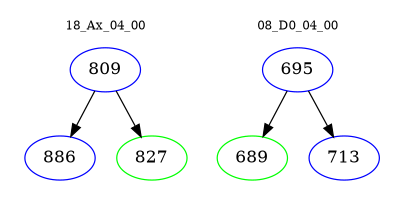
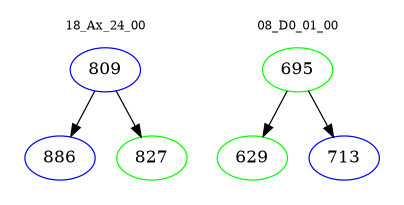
cluster "18_Ax_04_00": label "18_Ax_04_00" -> "18_Ax_24_00"
cluster "08_D0_04_00": label "08_D0_04_00" -> "08_D0_01_00"
node "695": color blue -> green
node "689": label "689" -> "629"
